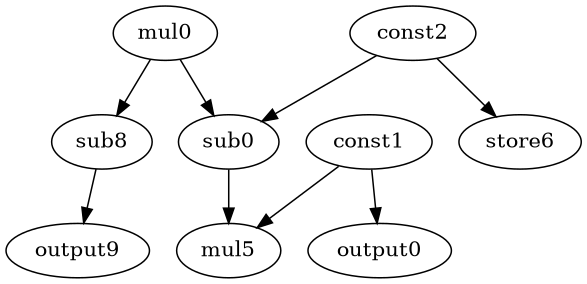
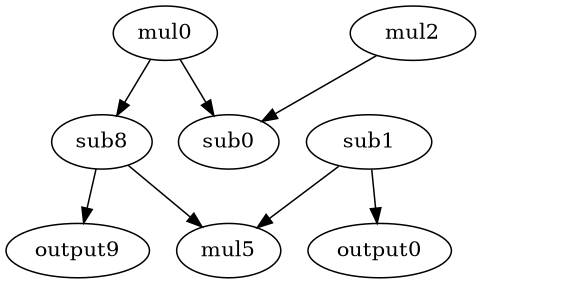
node "const2": label "const2" -> "mul2"
node "const1": label "const1" -> "sub1"
node "store6": removed
edge "sub0" -> "mul5": now "sub8" -> "mul5"
